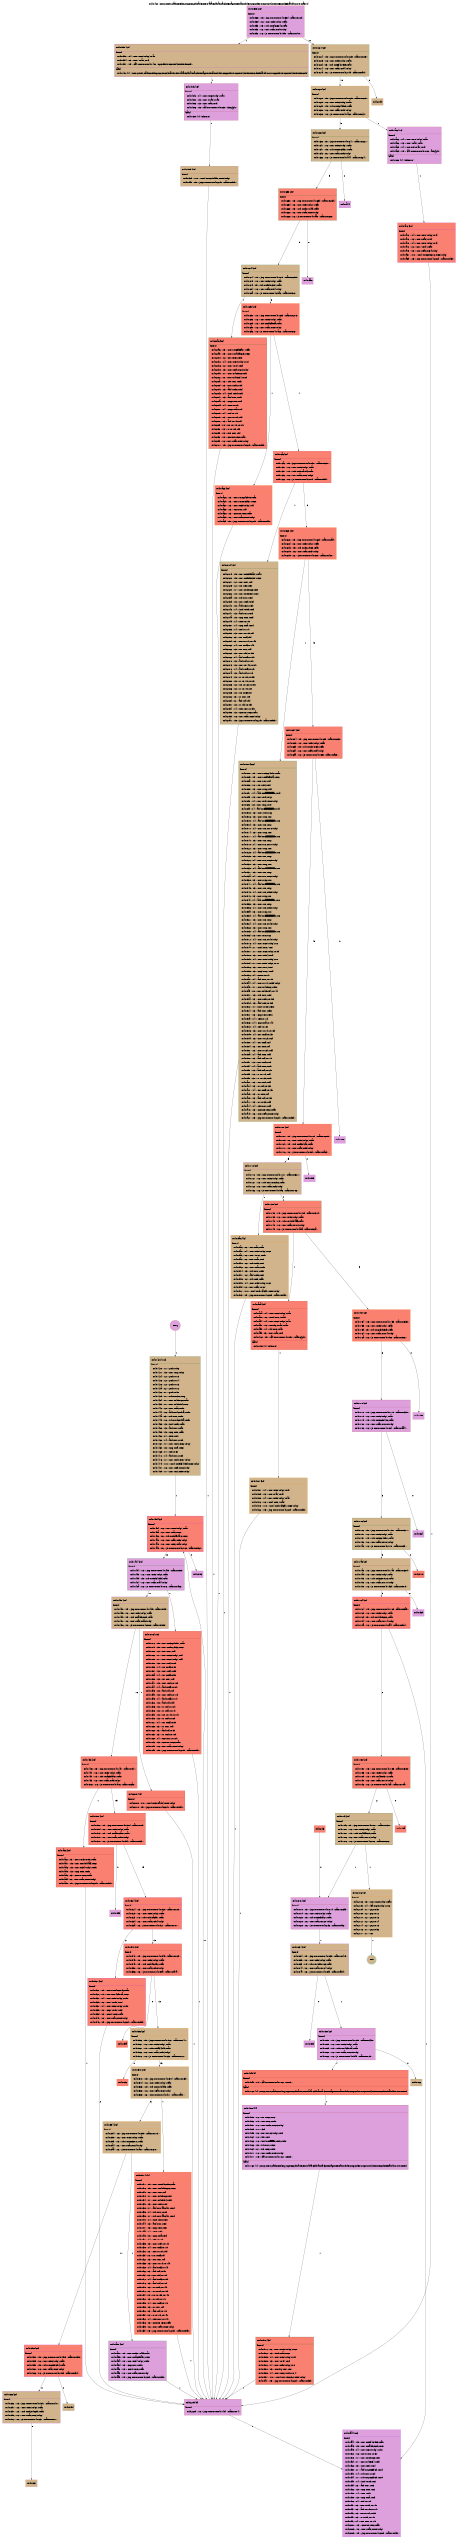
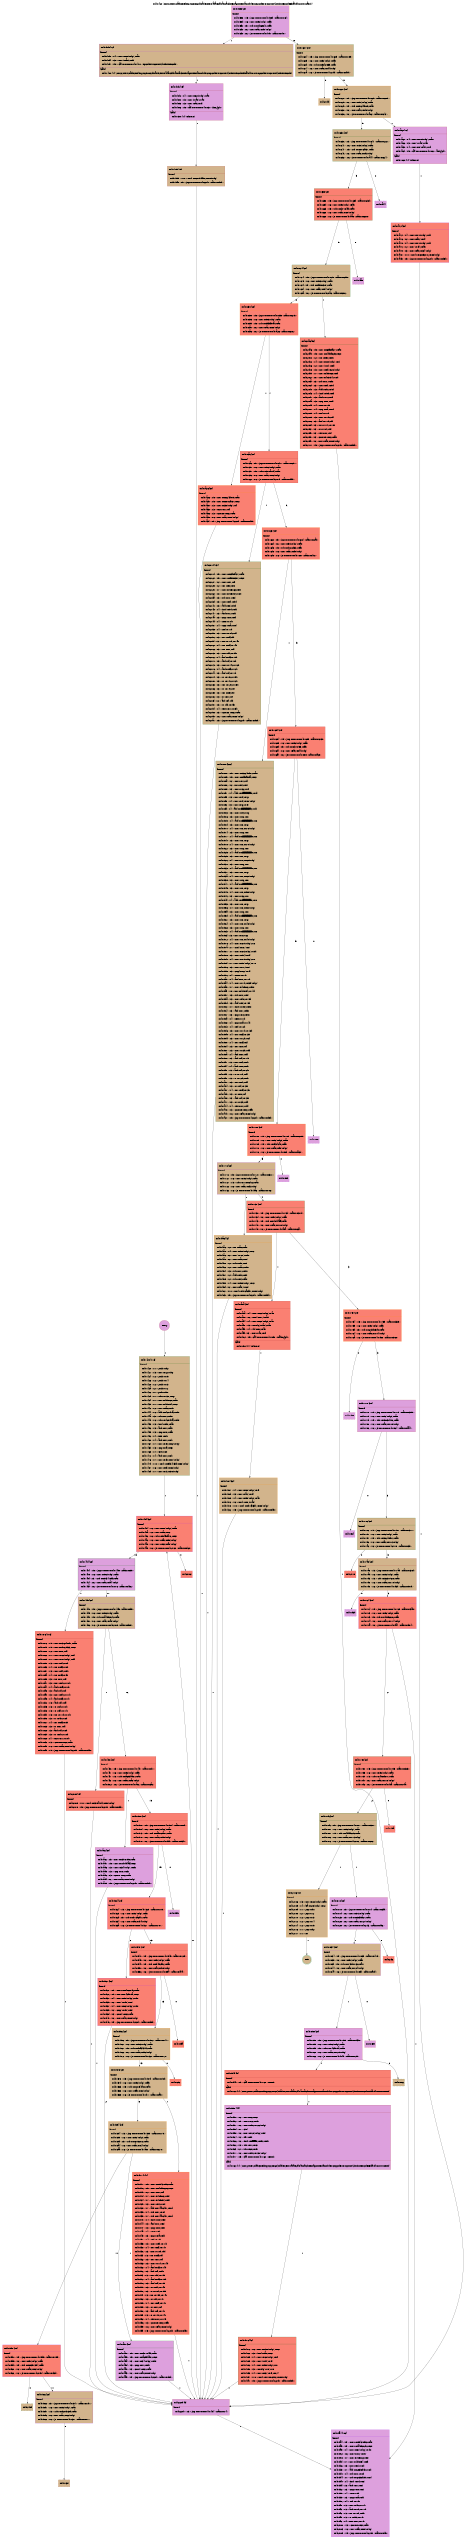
node "0x402182": fillcolor plum -> salmon
edge "0x4021f6" -> "0x401818 [28]": reversed
node "0x401acc [30]": fillcolor salmon -> plum
